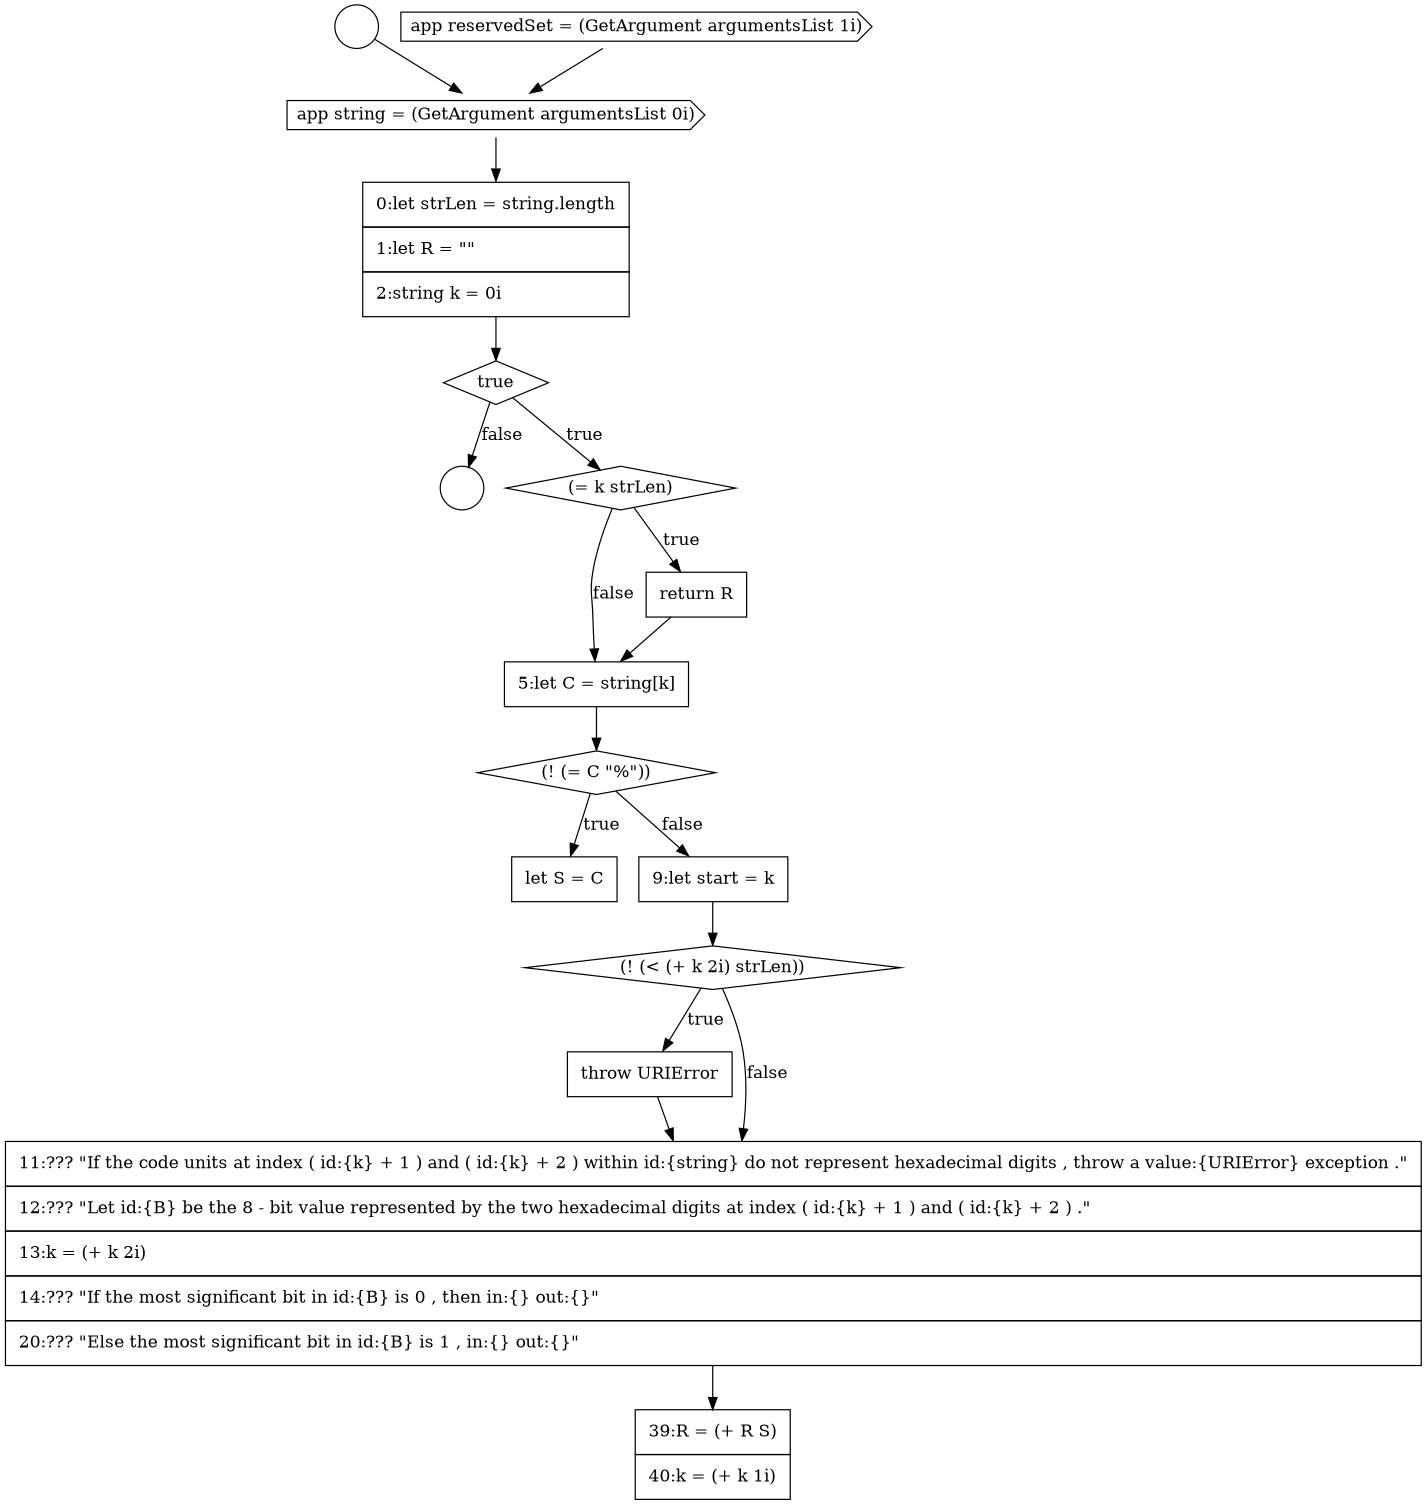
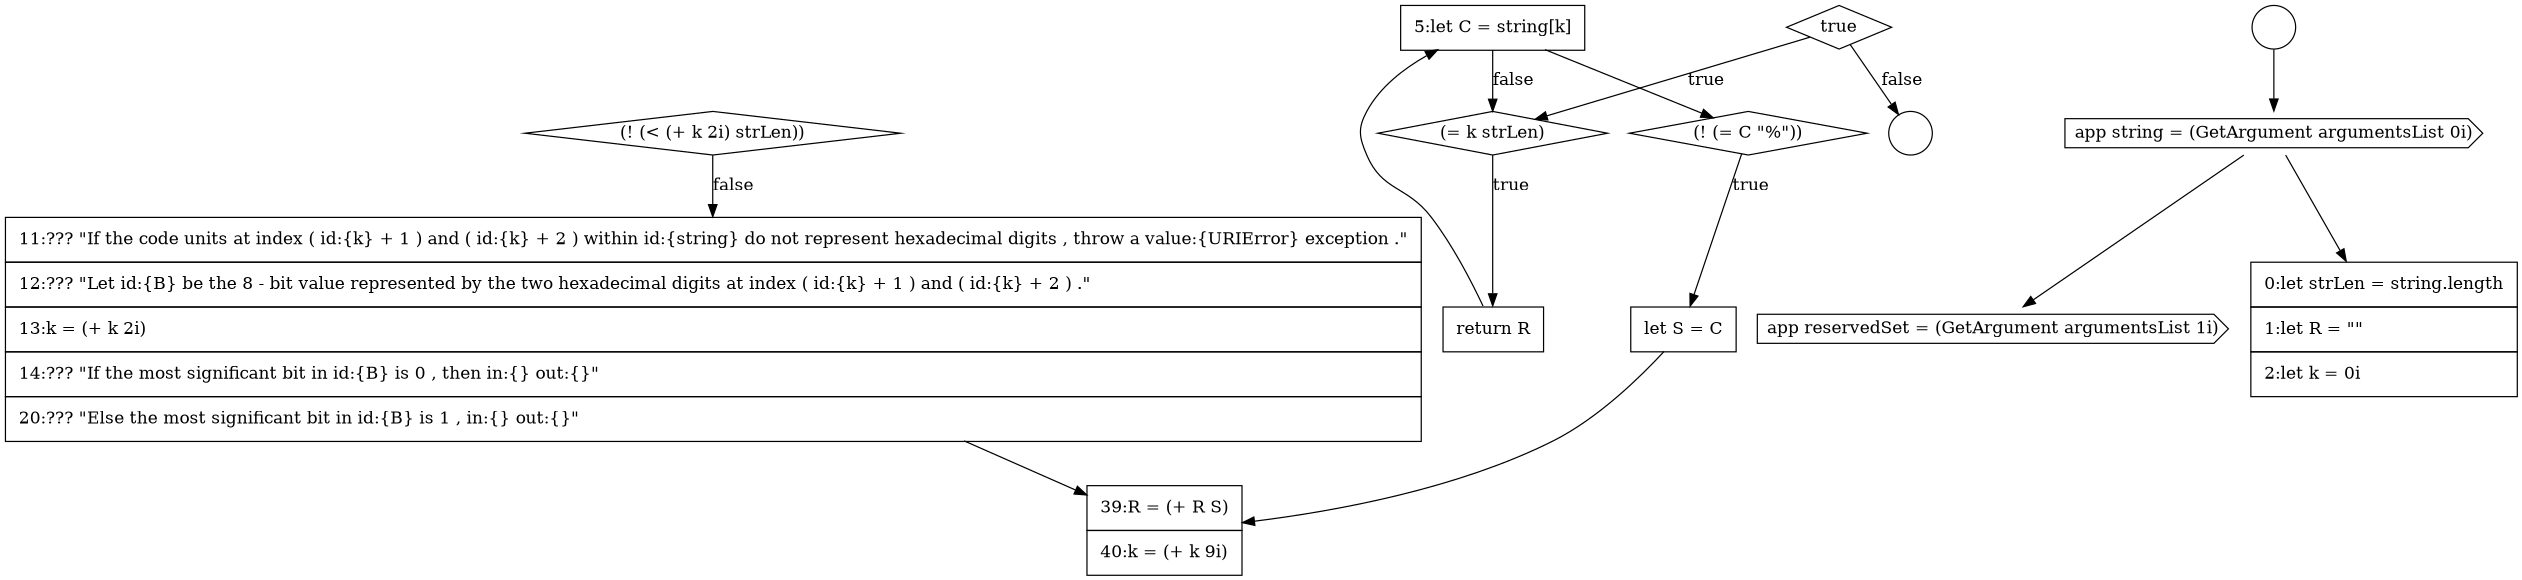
edge "app reservedSet = (GetArgument argumentsList 1i)" -> "app string = (GetArgument argumentsList 0i)": reversed
node "0:let strLen = string.length": text "2:string k = 0i" -> "2:let k = 0i"
edge "0:let strLen = string.length" -> "true": removed
edge "let S = C" -> "39:R = (+ R S)": added
edge "(= k strLen)" -> "5:let C = string[k]": reversed
node "9:let start = k": removed
node "throw URIError": removed
node "39:R = (+ R S)": text "40:k = (+ k 1i)" -> "40:k = (+ k 9i)"
